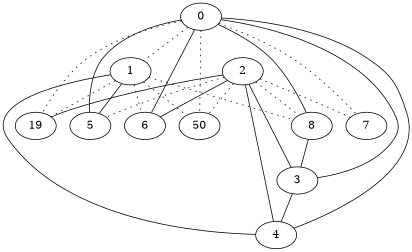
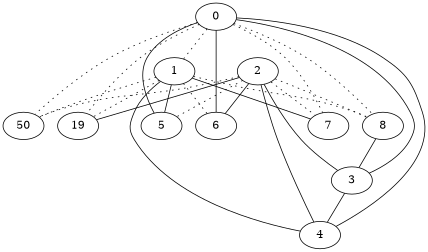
edge "0" -- "8": style solid -> dotted
edge "1" -- "7": added
